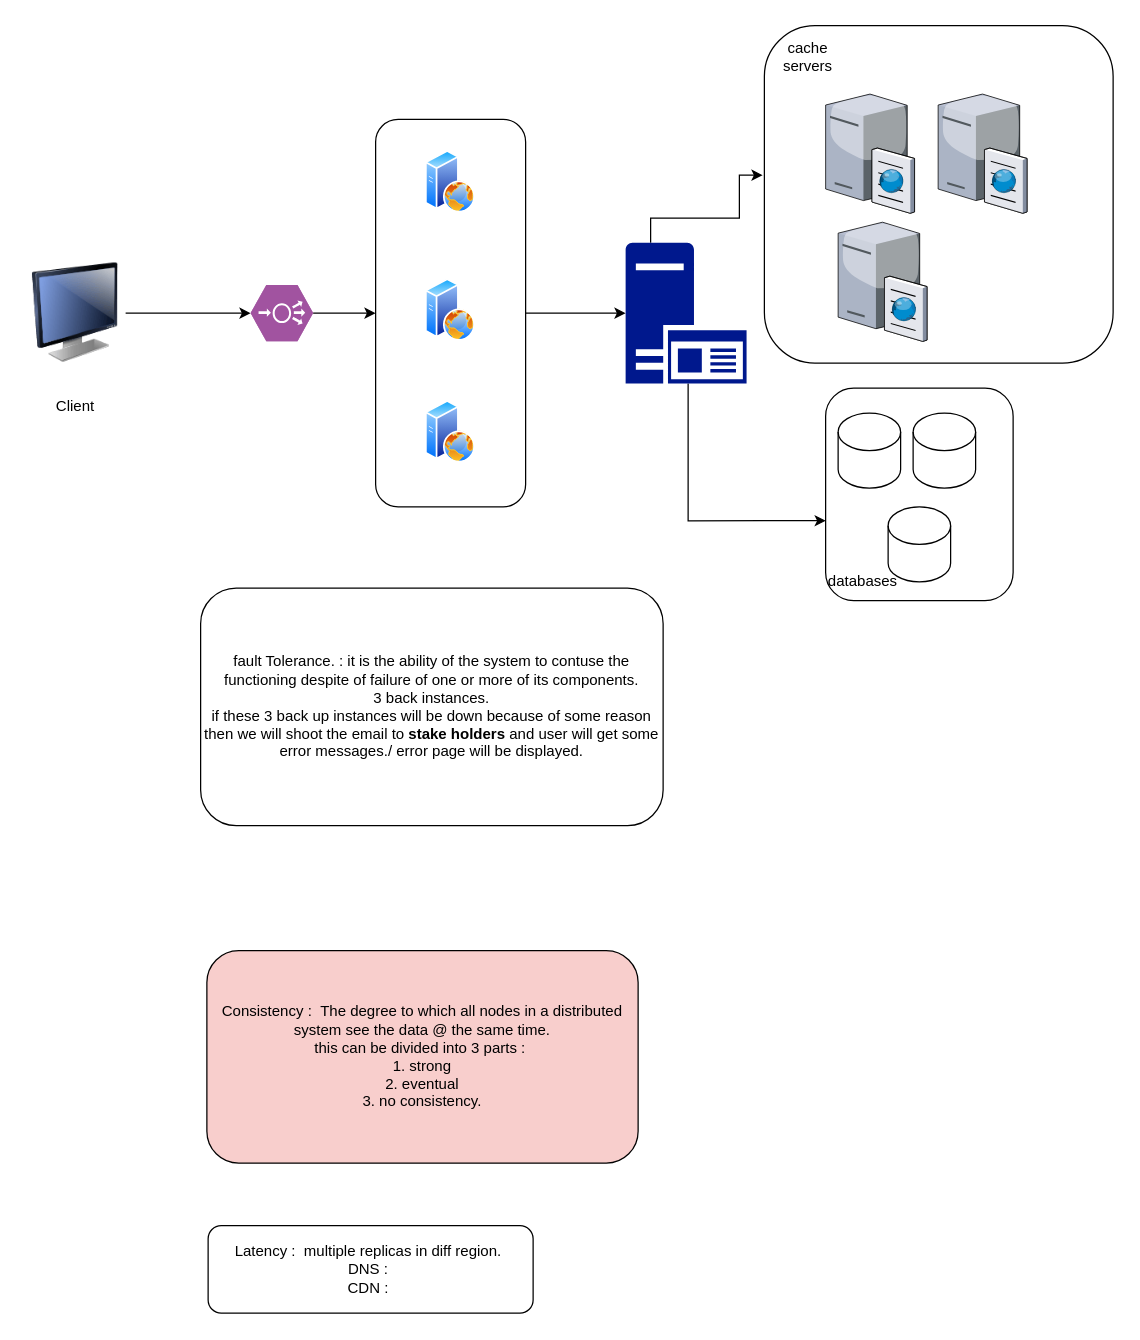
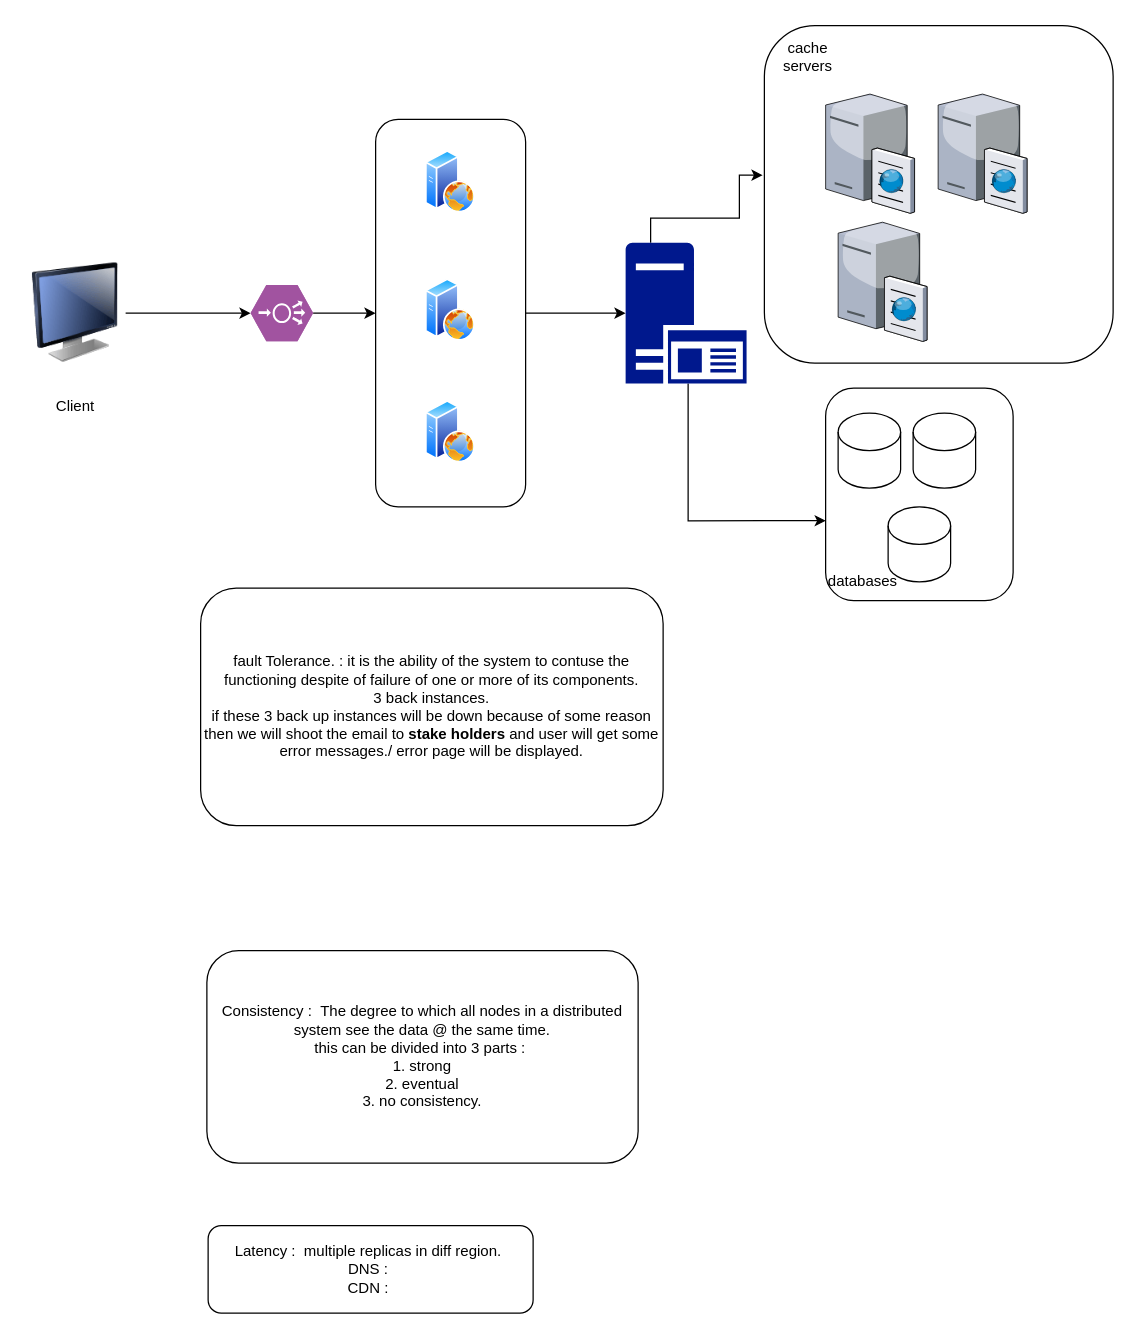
node "Consistency : The degree to which all nodes in a distributed system see the data @ the same time. this can be divided into 3 parts : 1. strong 2. eventual 3. no consistency.": fillcolor #f8cecc -> #ffffff
